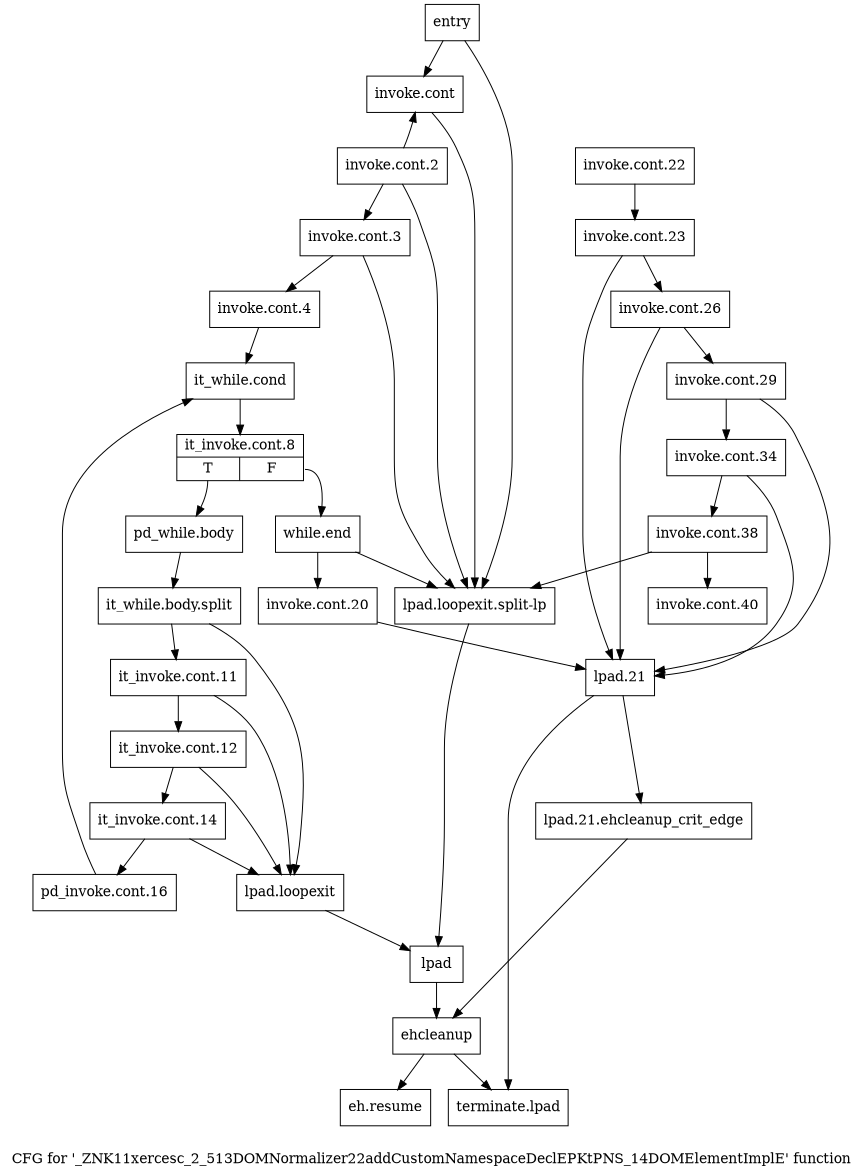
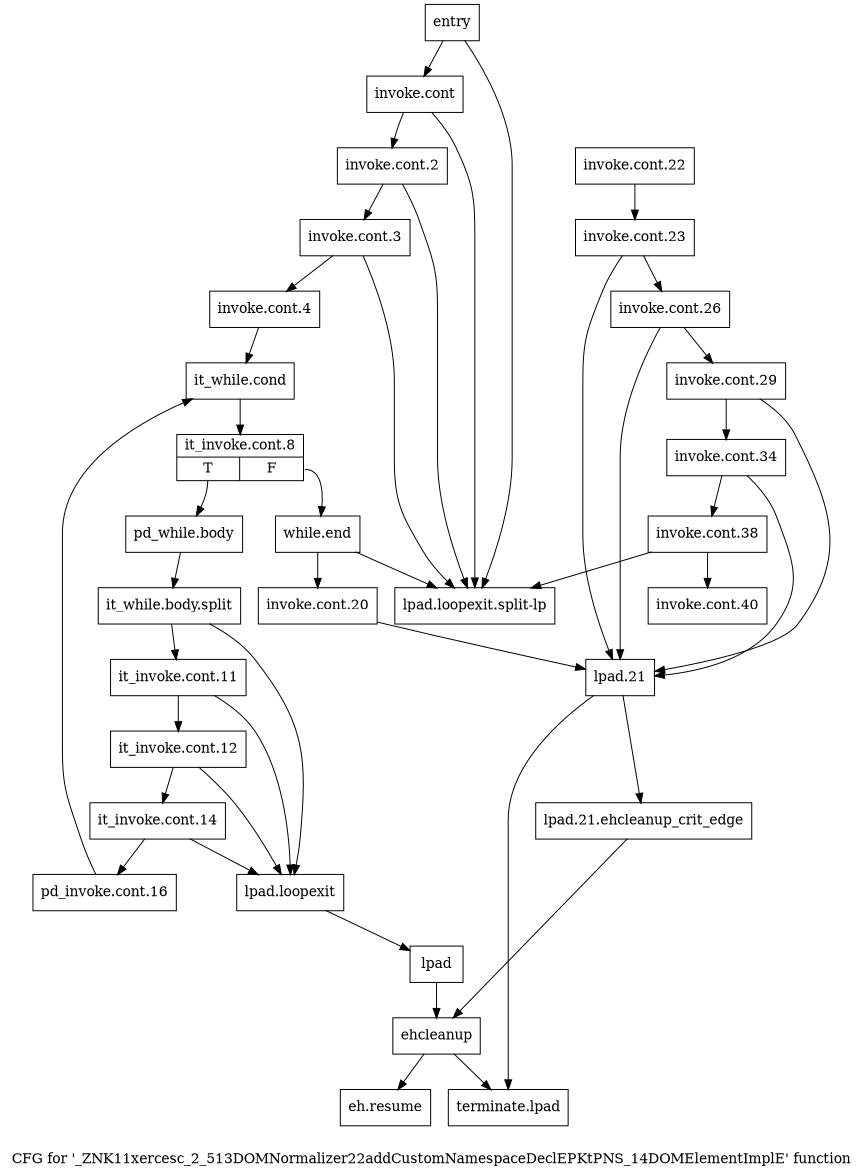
edge "invoke.cont.2" -> "invoke.cont": reversed
edge "lpad.loopexit.split-lp" -> "lpad": removed
